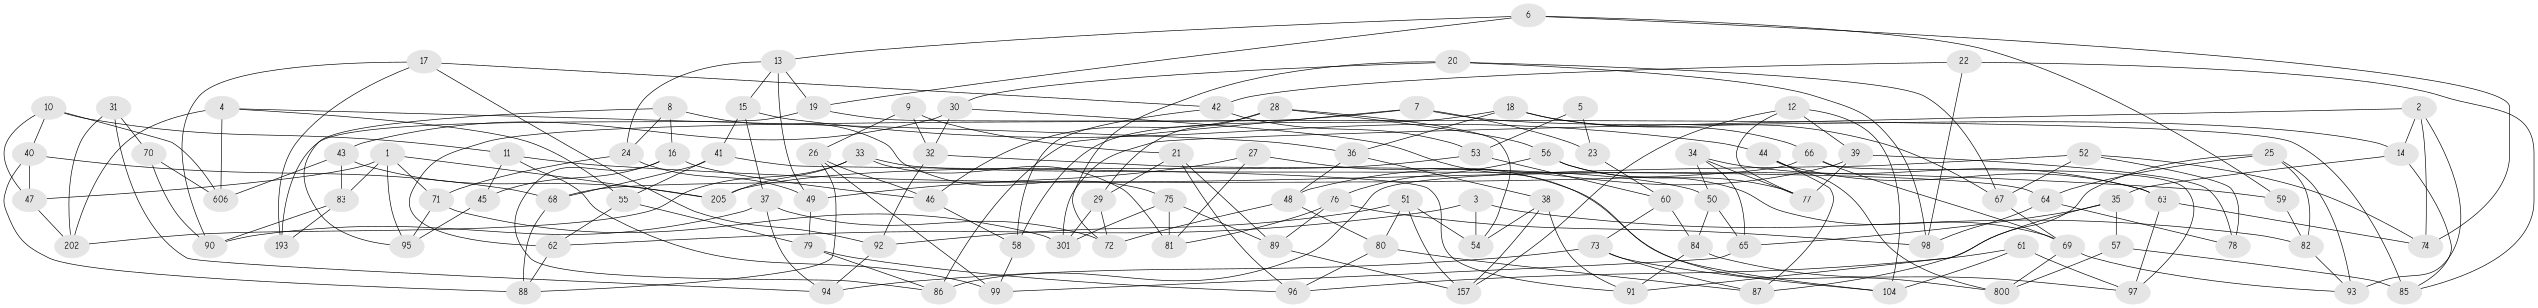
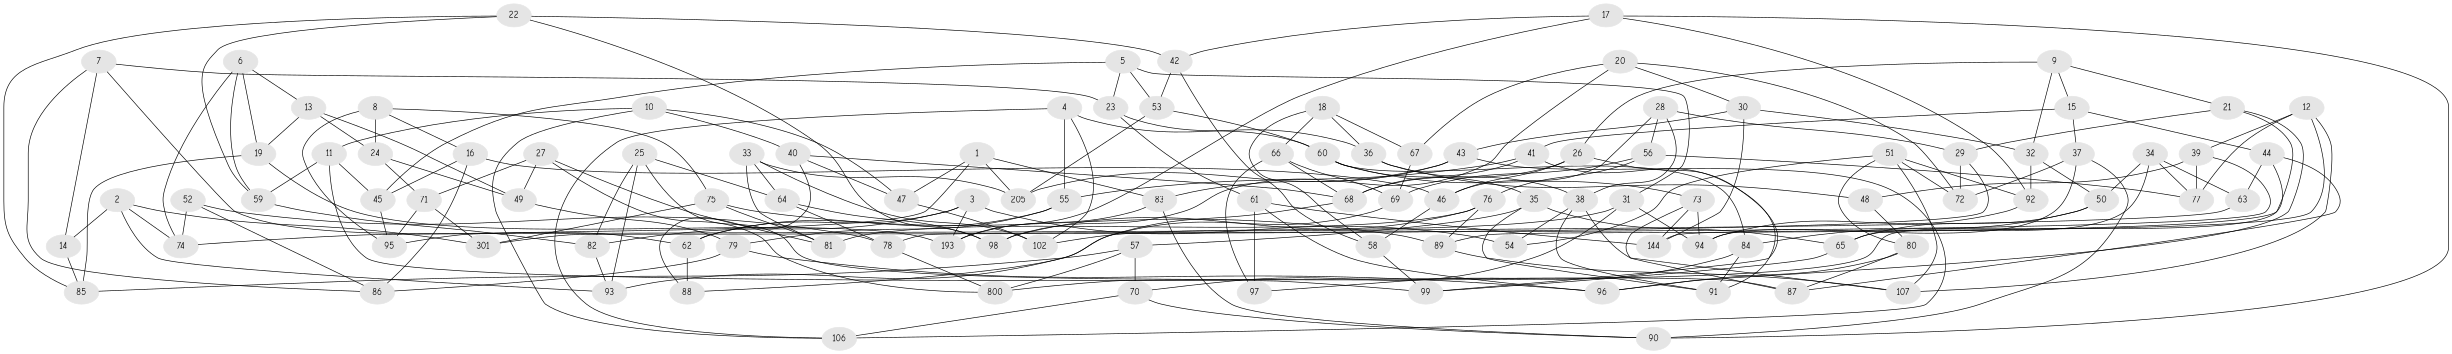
edge "22" -- "59": added
edge "5" -- "31": added
edge "13" -- "15": now "9" -- "15"
edge "5" -- "45": added
edge "28" -- "54": now "28" -- "38"
edge "23" -- "61": added
edge "1" -- "71": now "27" -- "71"
edge "14" -- "35": now "60" -- "35"
edge "52" -- "67": removed
node "606": label "606" -> "106"
edge "48" -- "72": now "51" -- "72"
edge "3" -- "193": added
node "202": label "202" -> "102"
edge "63" -- "97": removed
edge "57" -- "70": added
edge "69" -- "800": now "78" -- "800"
edge "26" -- "88": now "26" -- "68"
node "157": label "157" -> "107"
node "104": label "104" -> "144"
